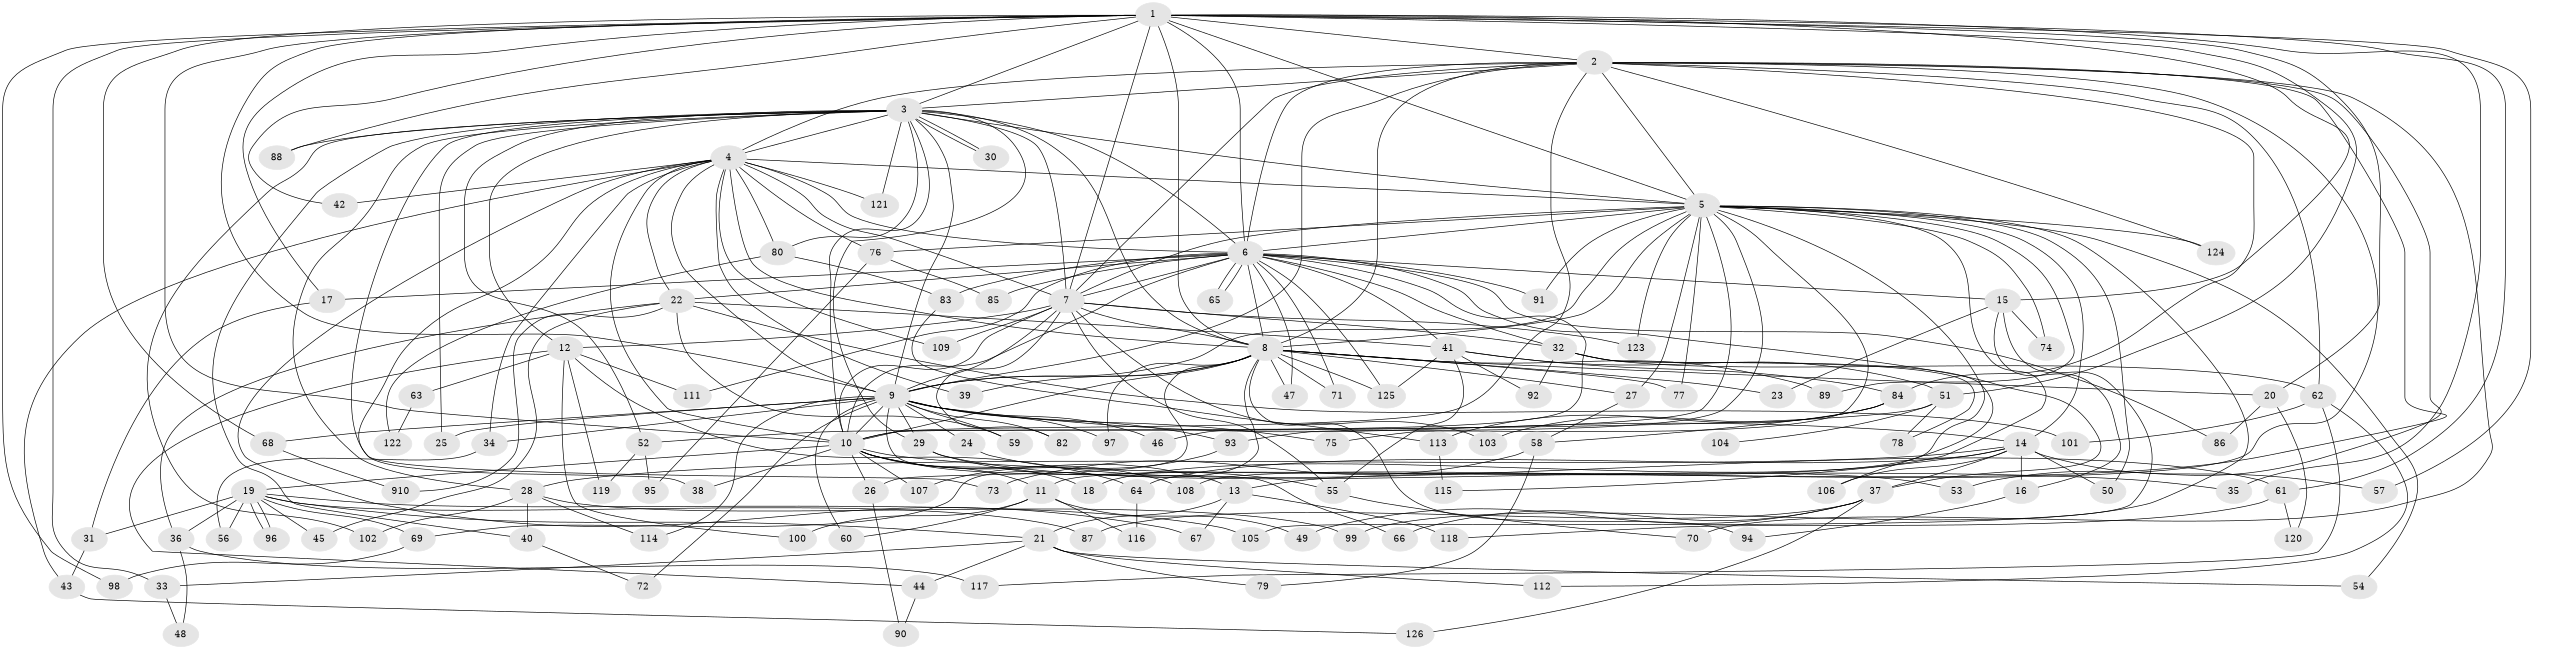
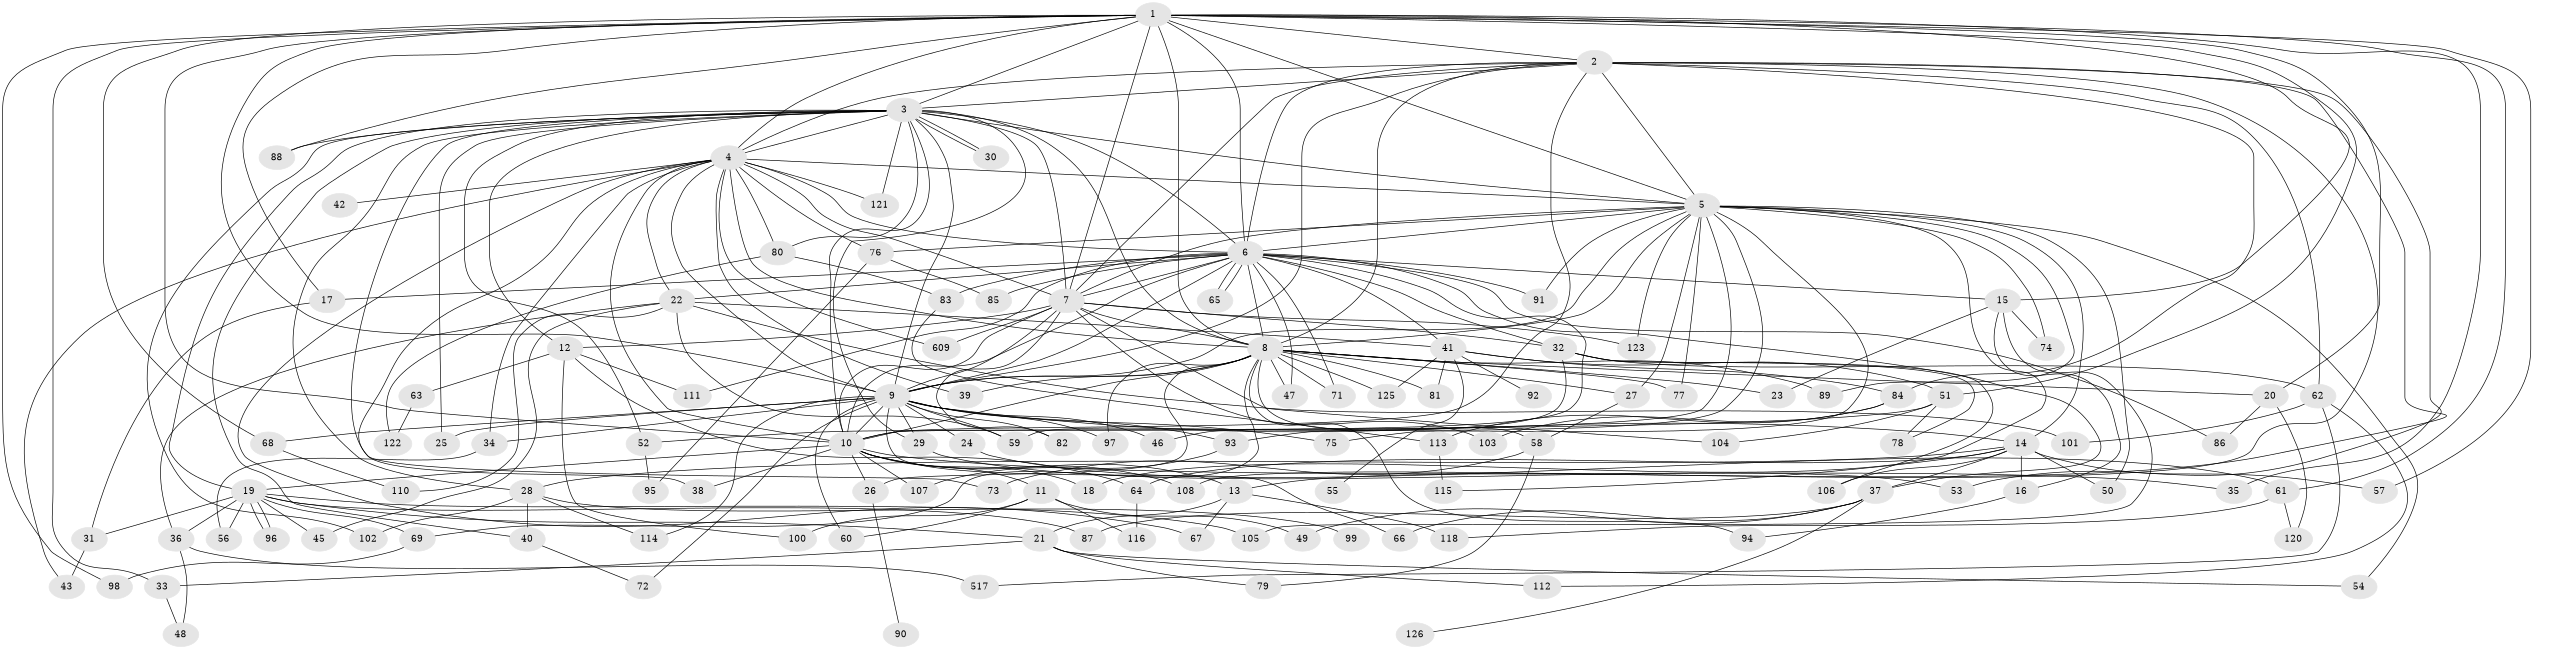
edge "1" -- "42": now "1" -- "4"
edge "3" -- "19": added
node "124": removed
edge "6" -- "125": now "6" -- "9"
node "109": label "109" -> "609"
edge "32" -- "92": now "32" -- "59"
node "81": added
edge "7" -- "55": now "7" -- "104"
edge "5" -- "11": removed
edge "84" -- "58": now "8" -- "58"
edge "29" -- "55": removed
node "910": label "910" -> "110"
node "119": removed
edge "5" -- "99": removed
node "70": removed
node "44": removed
node "117": label "117" -> "517"
edge "43" -- "126": removed
